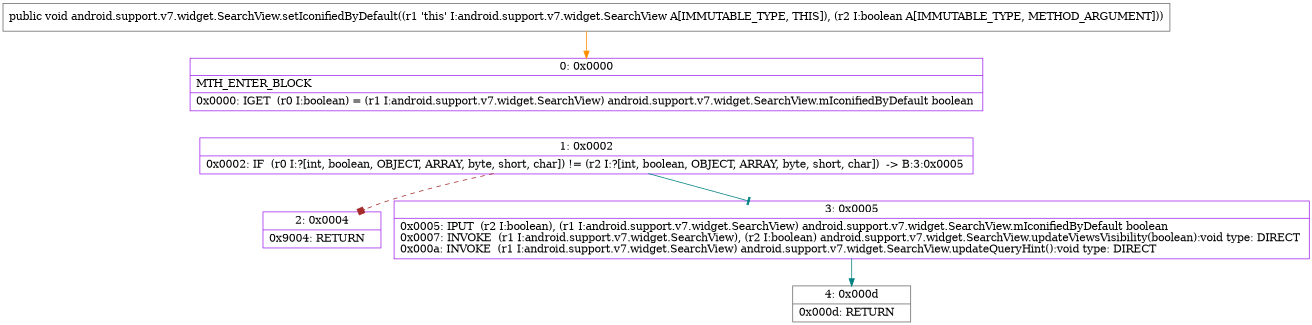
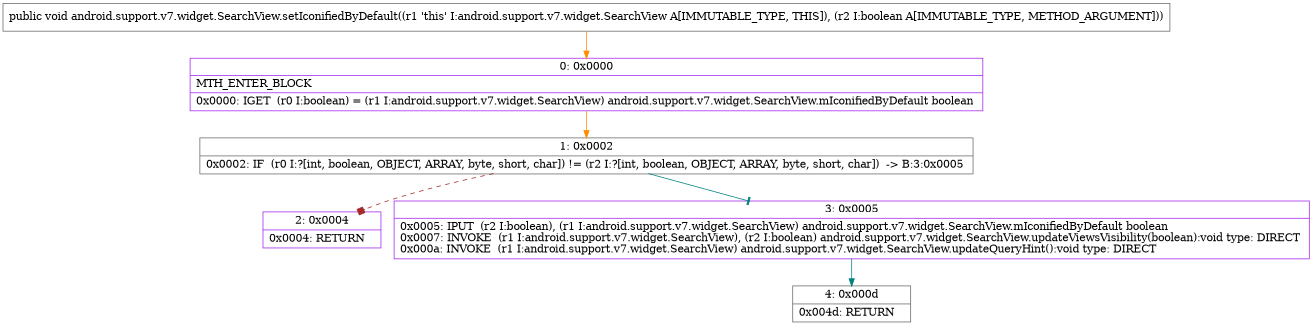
edge "0: 0x0000" -> "1: 0x0002": added
node "1: 0x0002": color purple -> gray40
node "2: 0x0004": text "0x9004: RETURN" -> "0x0004: RETURN"
node "4: 0x000d": text "0x000d: RETURN" -> "0x004d: RETURN"
